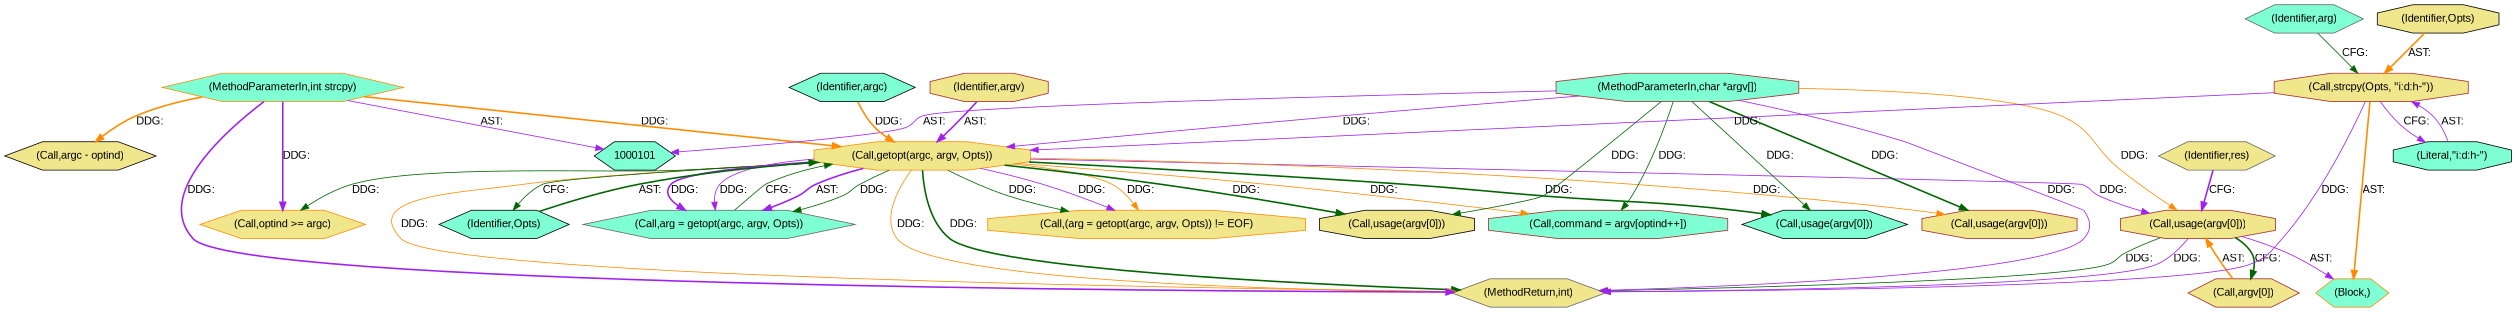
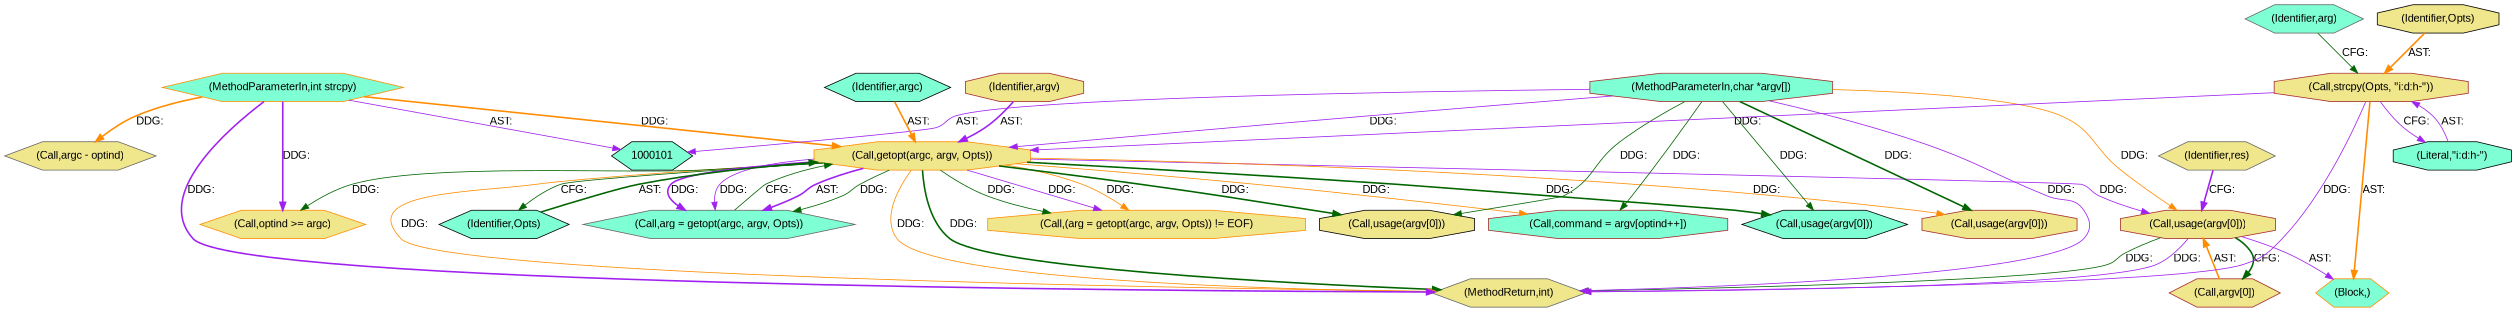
edge "(Identifier,argc)" -> "(Call,getopt(argc, argv, Opts))": label "DDG: " -> "AST: "
node "(Call,argc - optind)": color black -> gray40
